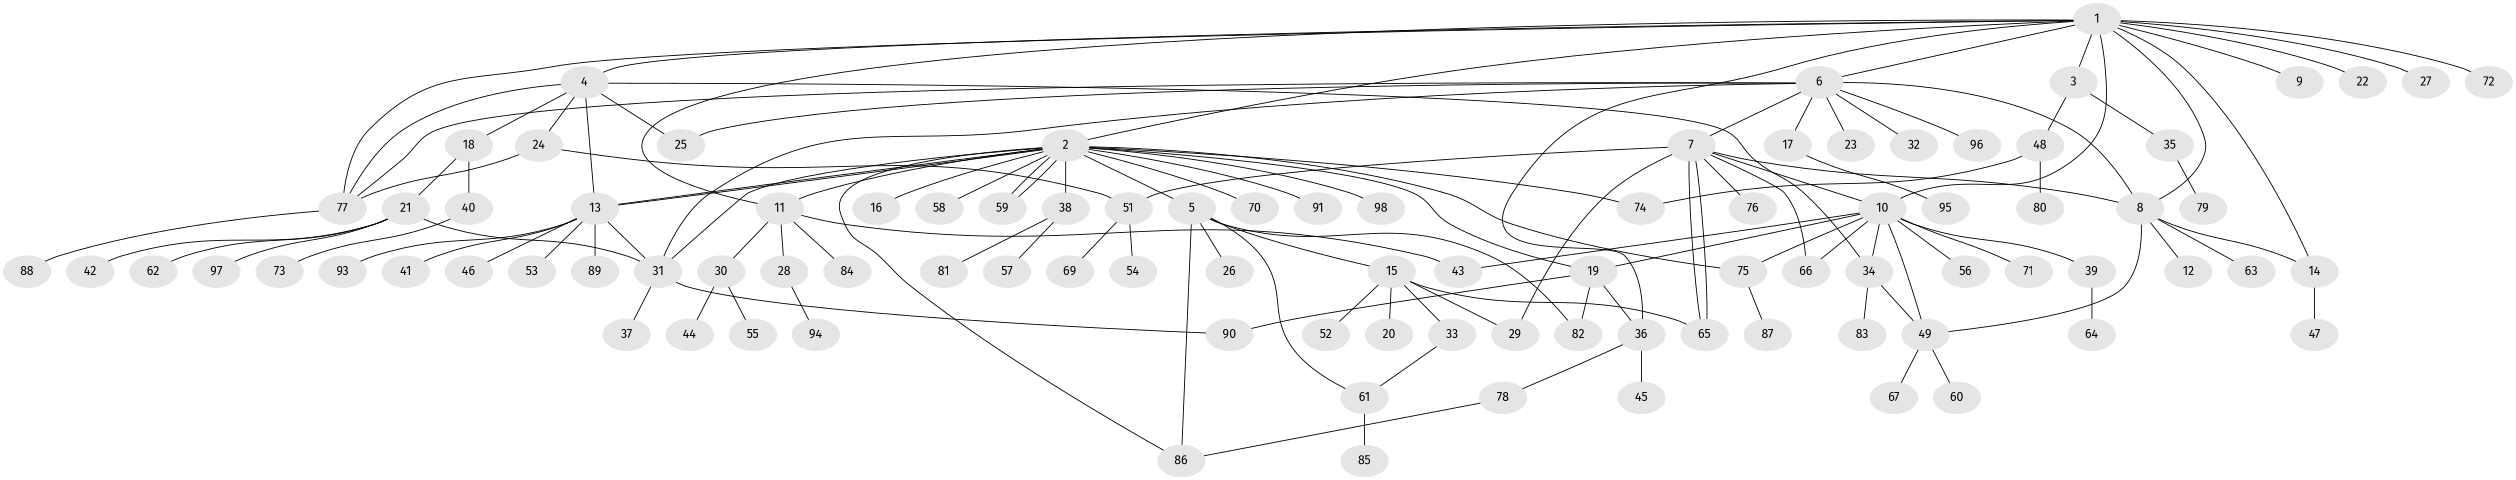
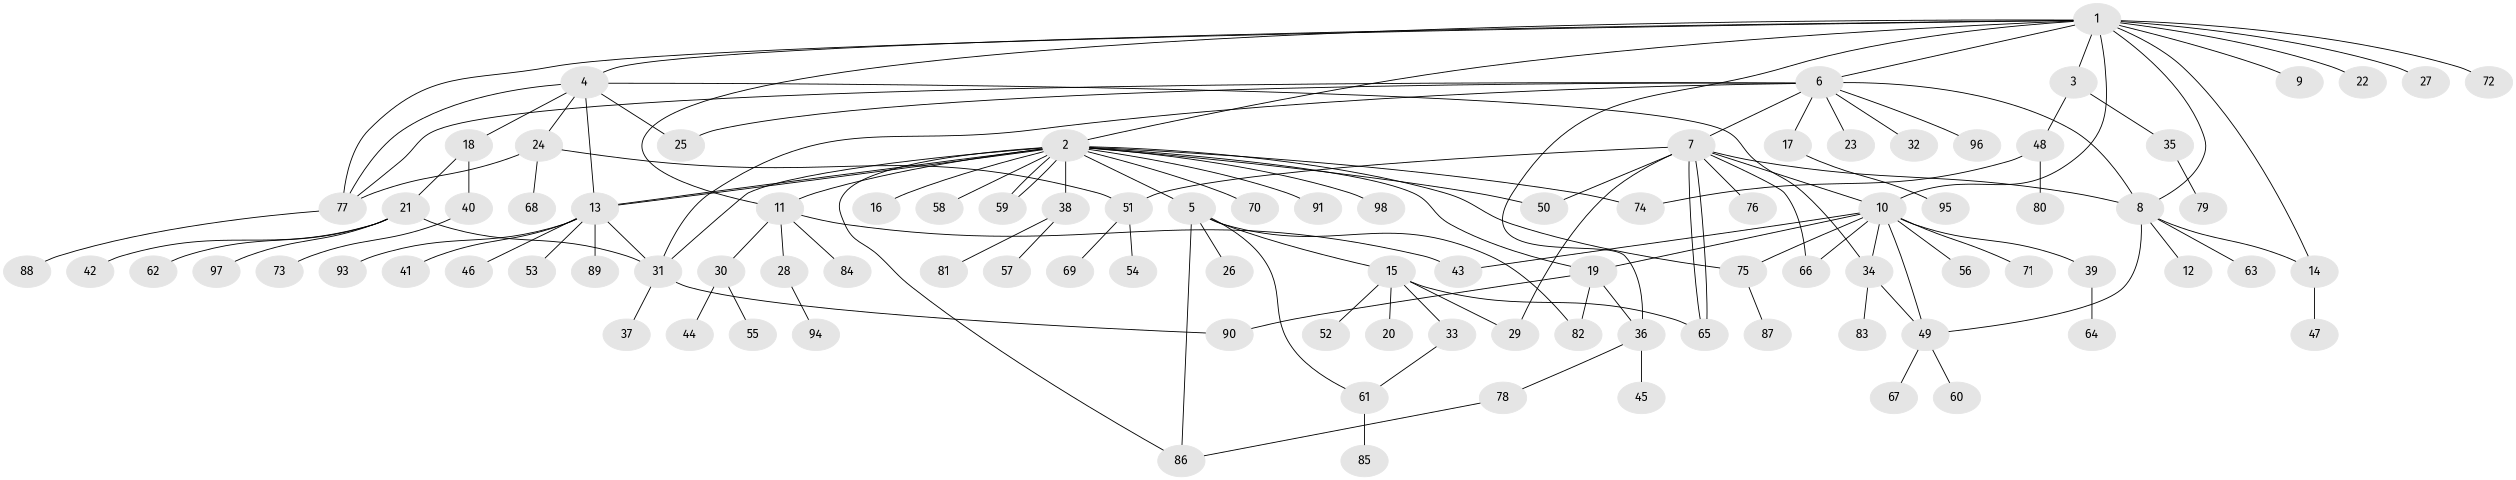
node "68": added
node "50": added
